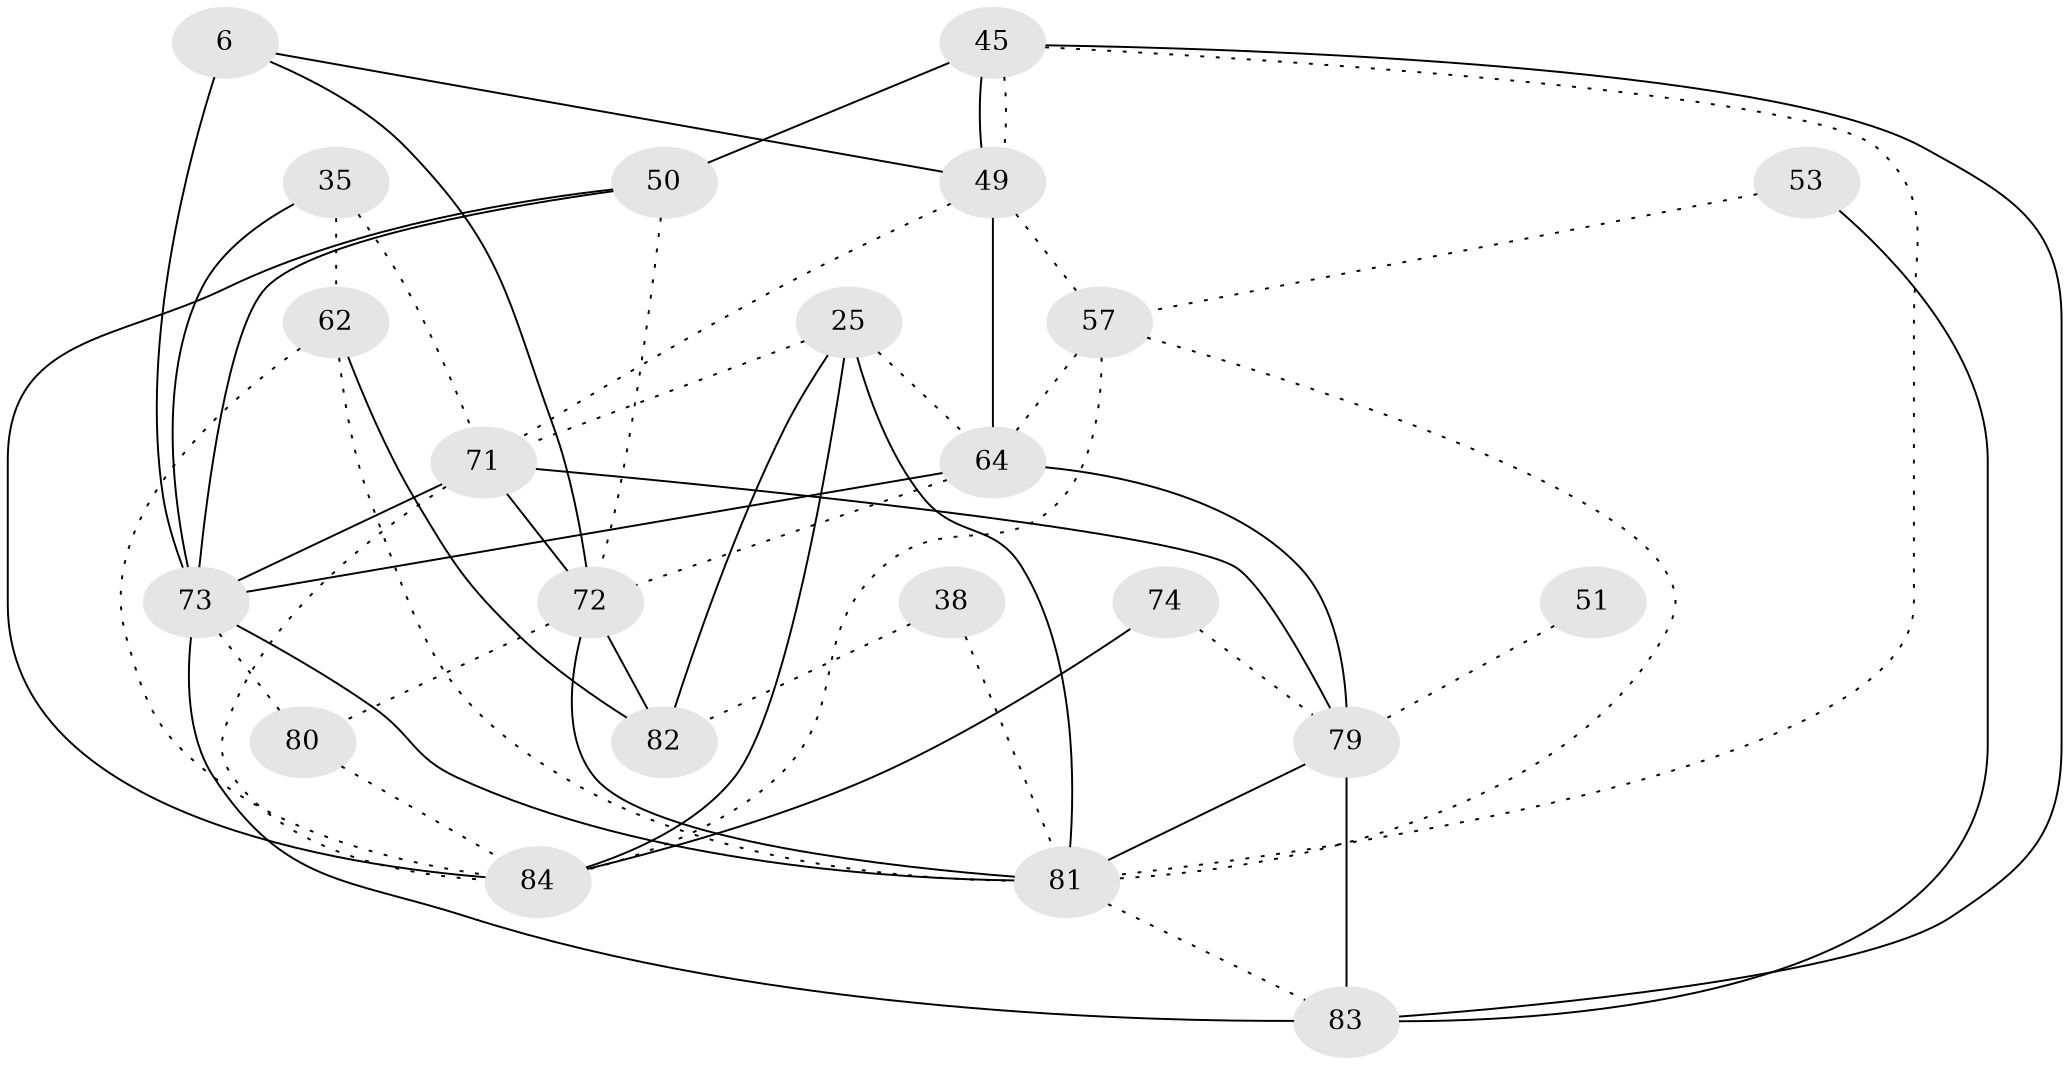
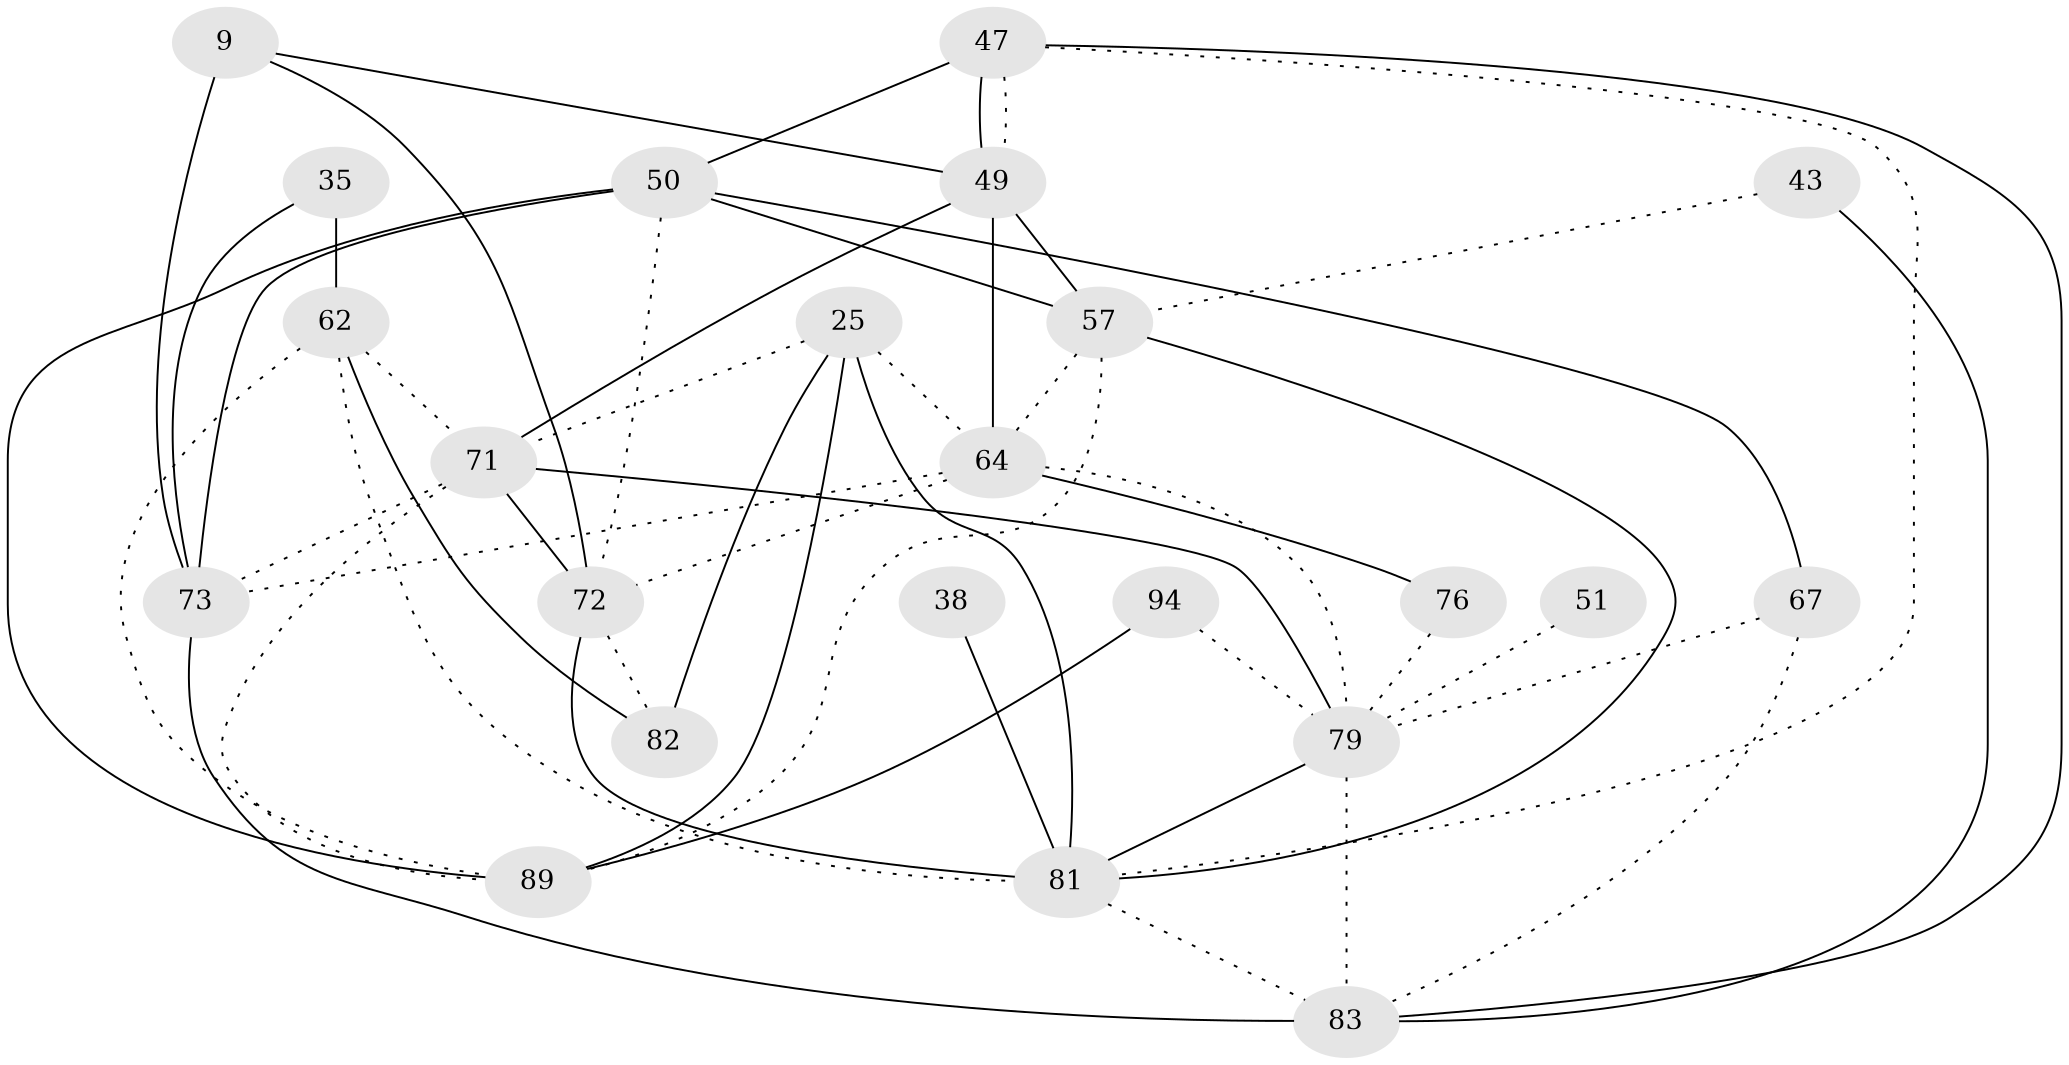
node "6": label "6" -> "9"
node "45": label "45" -> "47"
node "53": label "53" -> "43"
edge "50" -- "57": added
edge "49" -- "57": style dotted -> solid
edge "35" -- "62": style dotted -> solid
edge "49" -- "71": style dotted -> solid
edge "35" -- "71": now "62" -- "71"
edge "64" -- "79": style solid -> dotted
edge "71" -- "73": style solid -> dotted
edge "64" -- "73": style solid -> dotted
node "74": label "74" -> "94"
node "76": added
node "67": added
edge "57" -- "81": style dotted -> solid
edge "72" -- "82": style solid -> dotted
edge "38" -- "82": removed
node "80": removed
edge "38" -- "81": style dotted -> solid
edge "73" -- "81": removed
node "84": label "84" -> "89"
edge "79" -- "83": style solid -> dotted
